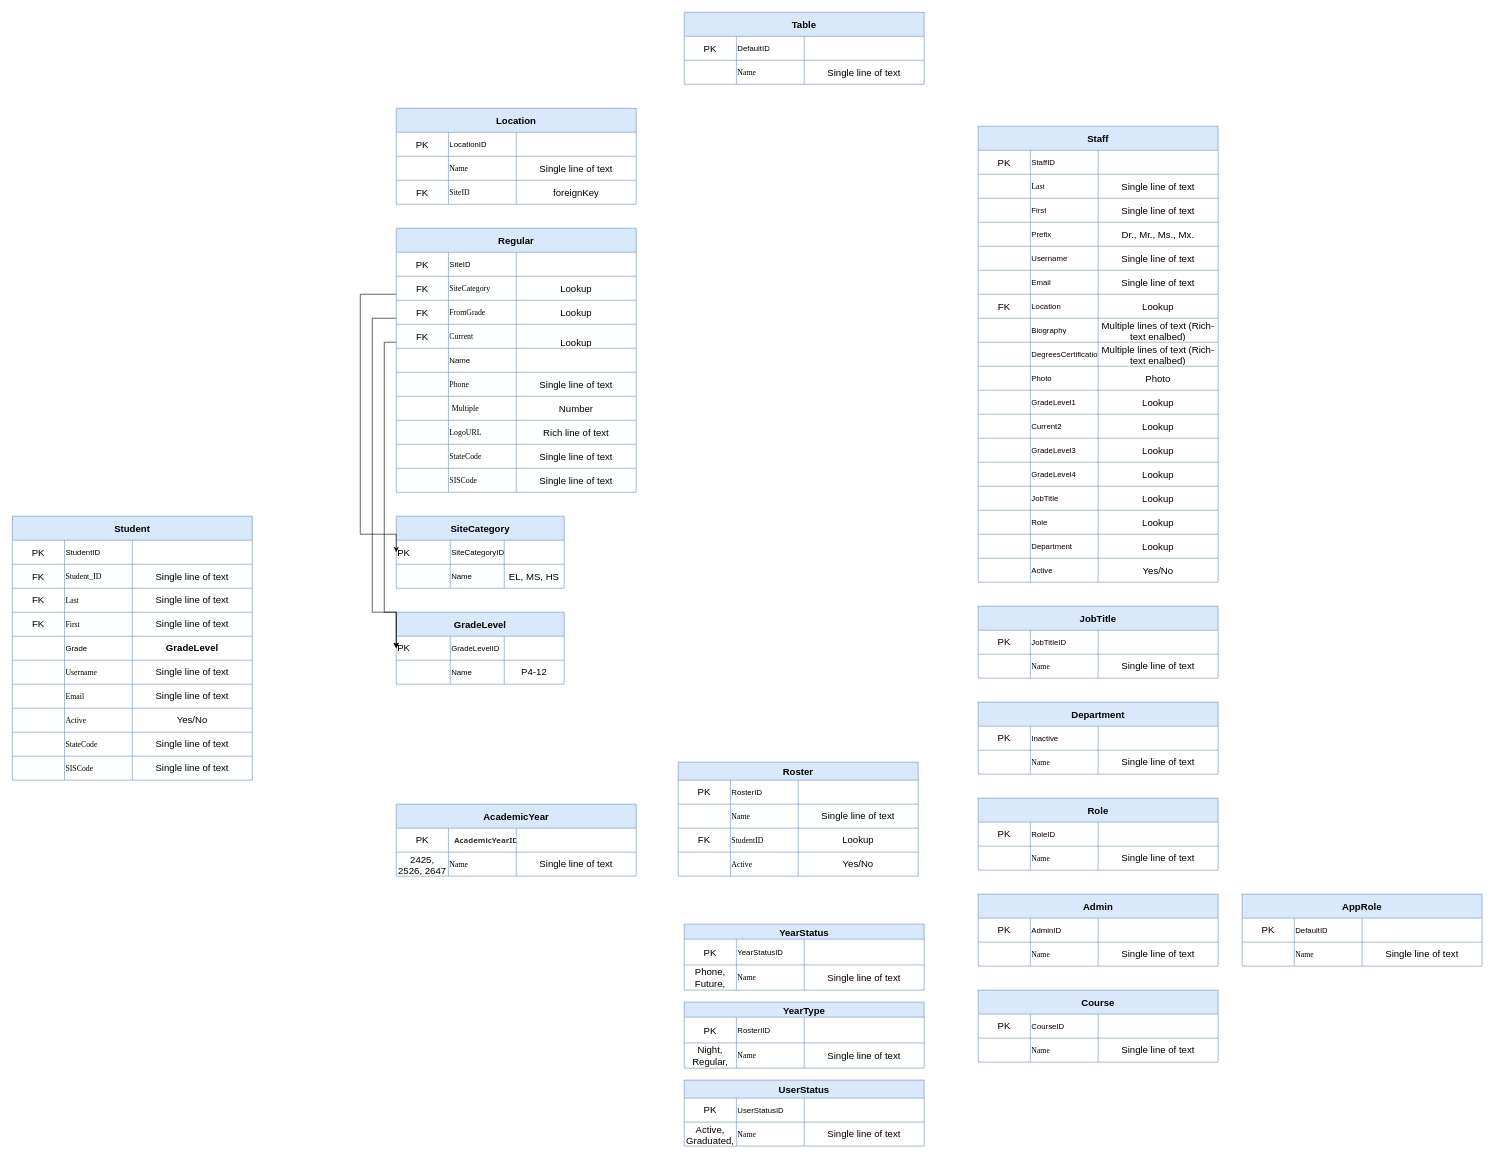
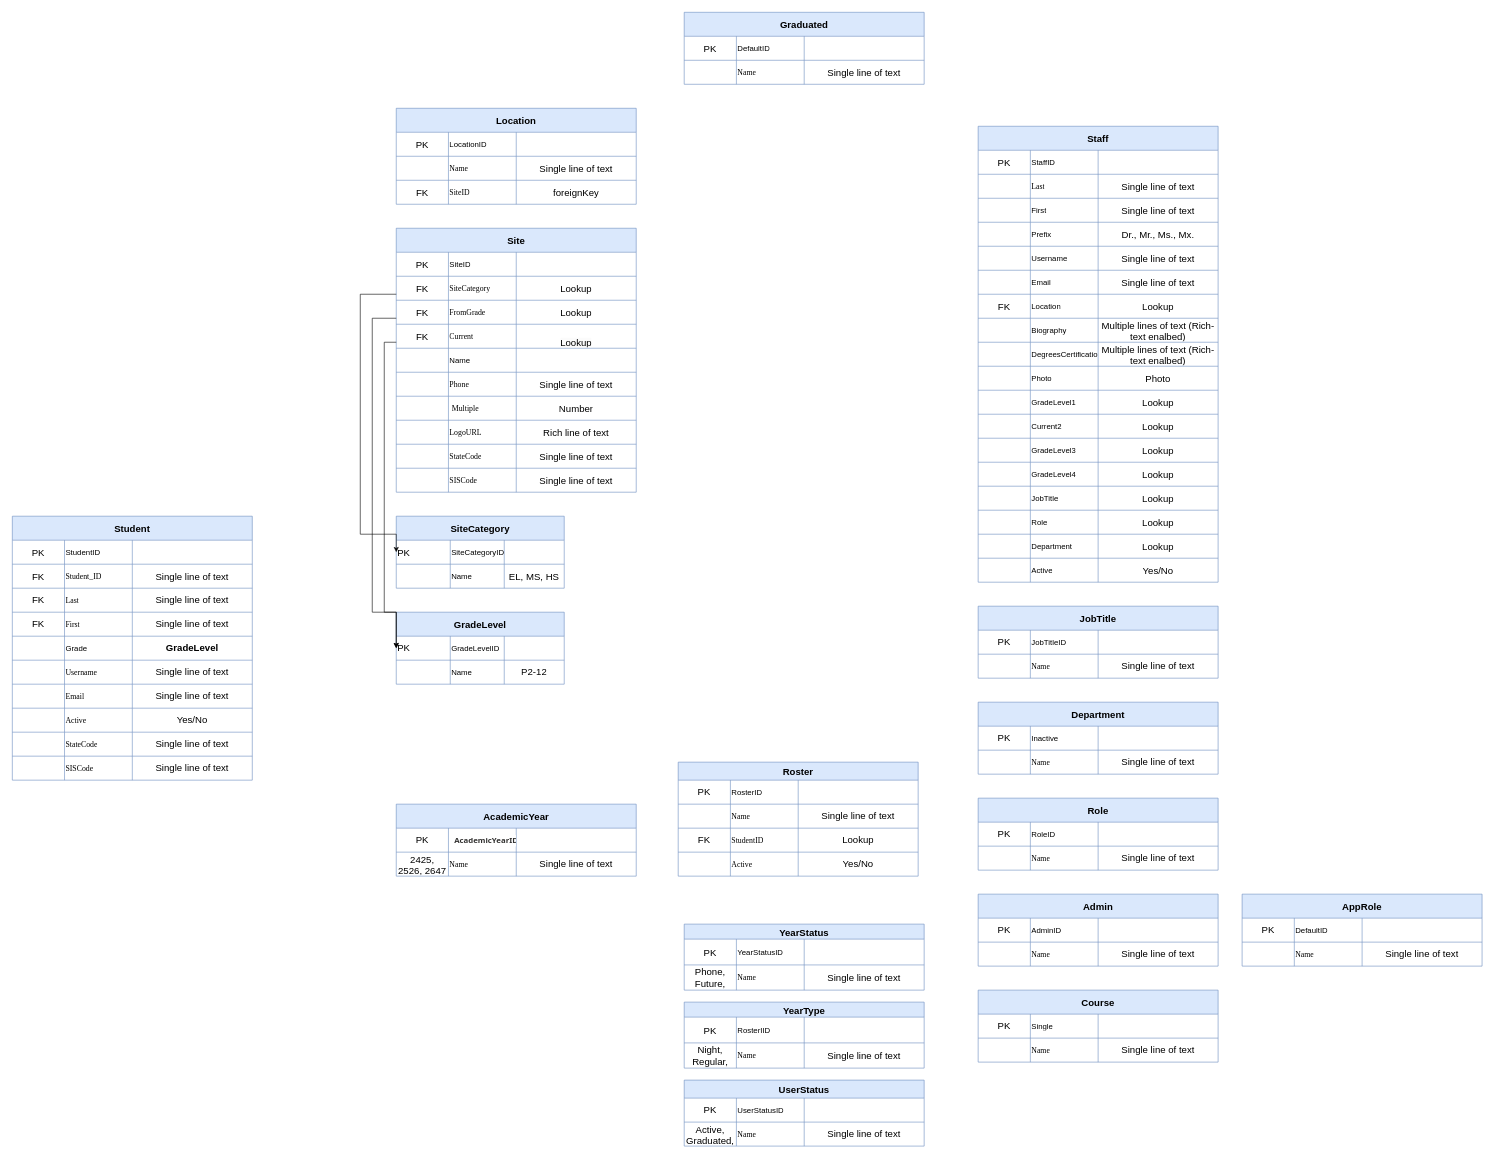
node "Table": label "Table" -> "Graduated"
node "Regular": label "Regular" -> "Site"
node "P4-12": label "P4-12" -> "P2-12"
node "CourseID": label "CourseID" -> "Single"
